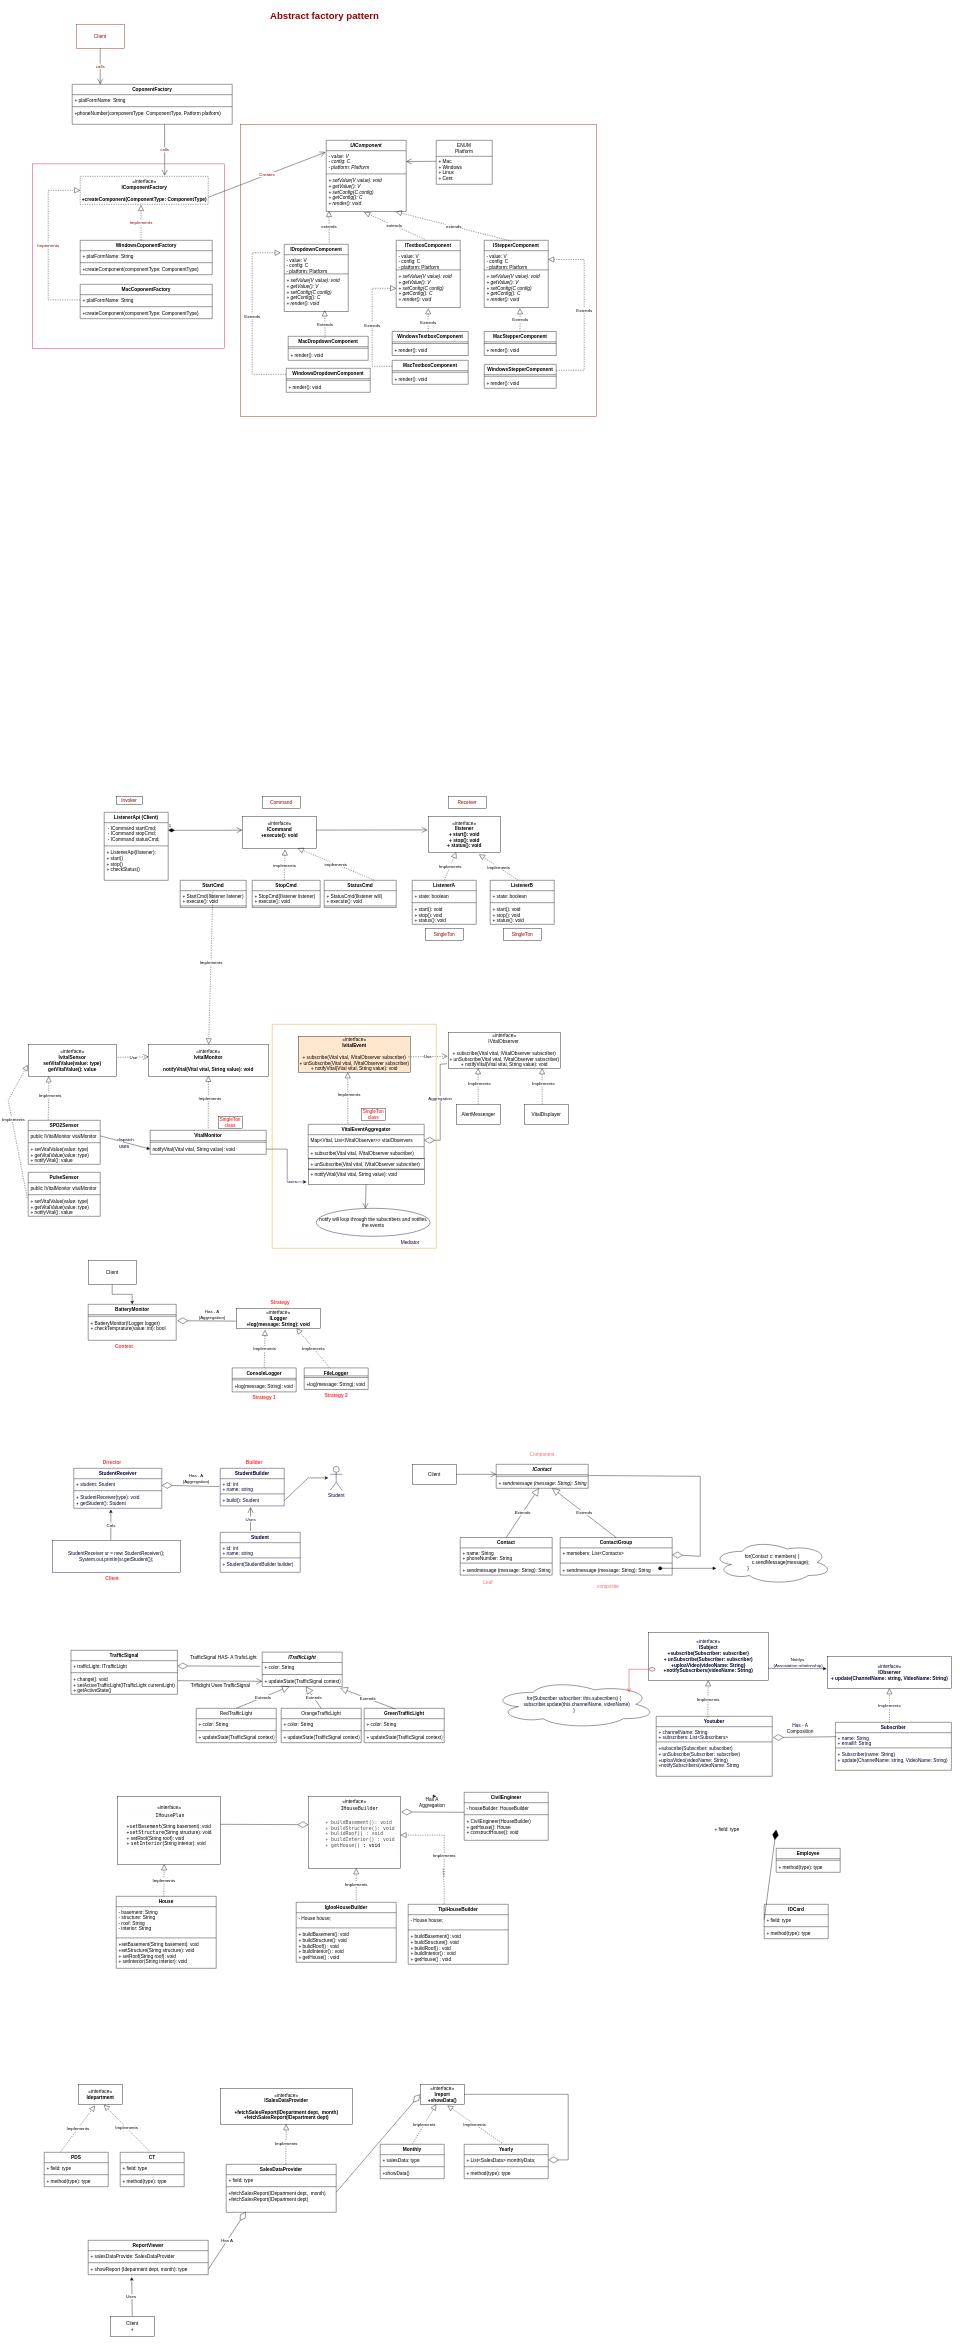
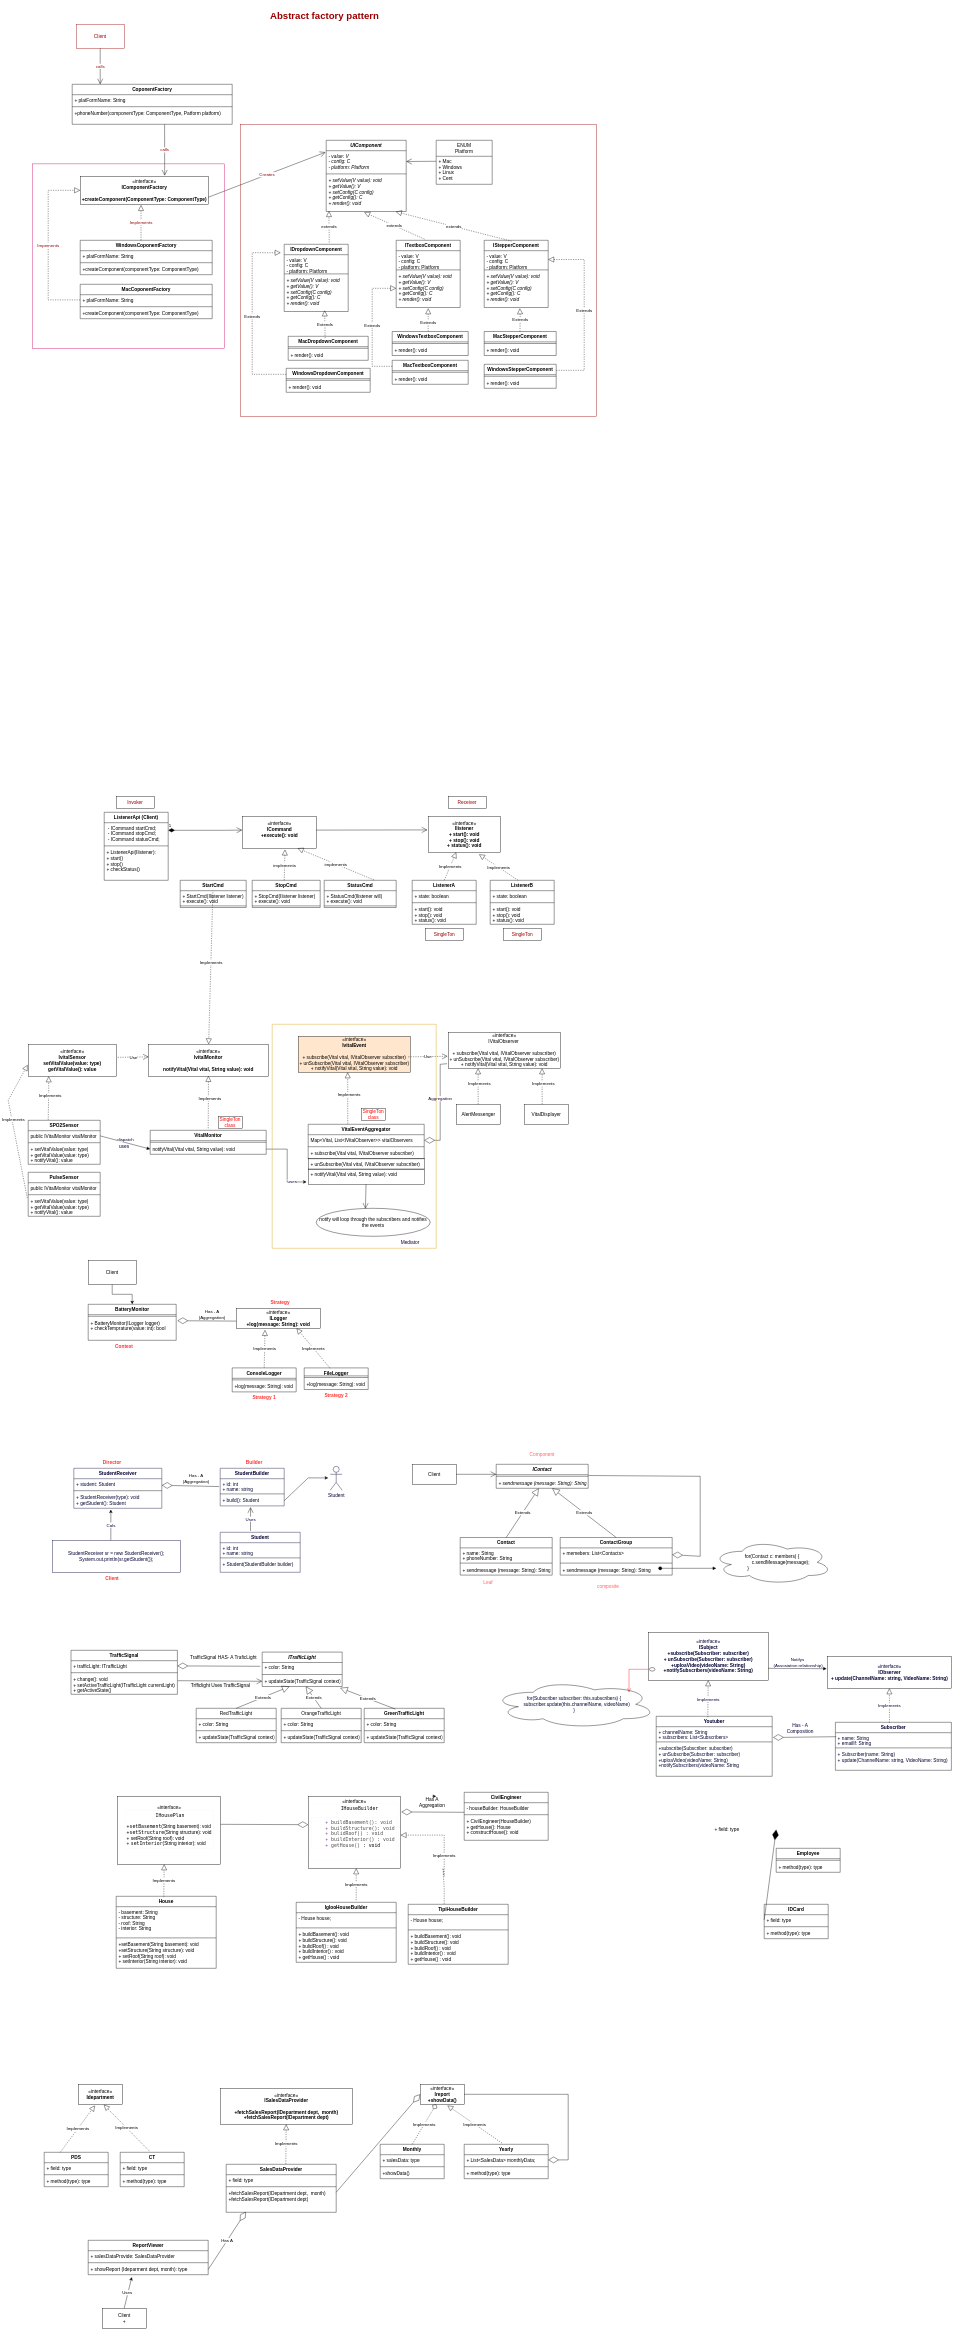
node "«interface» IComponentFactory +createComponent(ComponentType: ComponentType)": style dashed -> solid
node "Invoker": size 26x8 -> 38x12
node "Command": removed
edge "Monthly" -> "«interface» Ireport +showData()": arrowhead block -> diamond
node "Client +": moved (132, 2326) -> (124, 2318)
